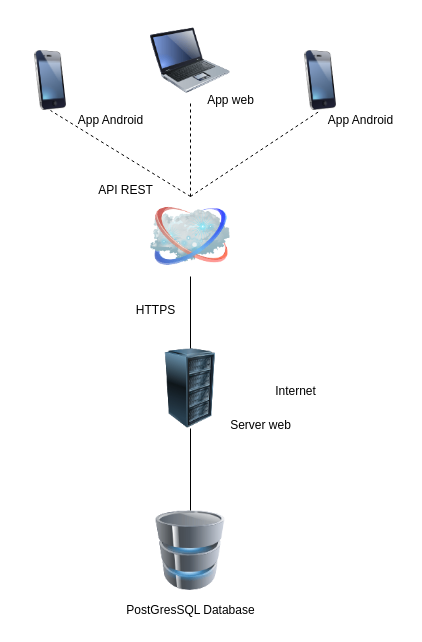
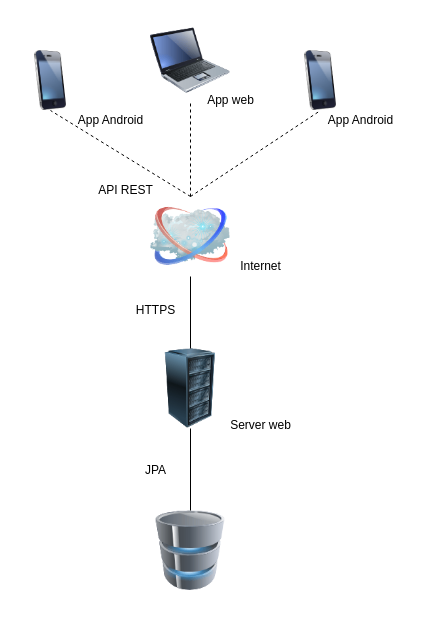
node "Internet": moved (296, 392) -> (261, 267)
node "JPA": added
node "PostGresSQL Database": removed
